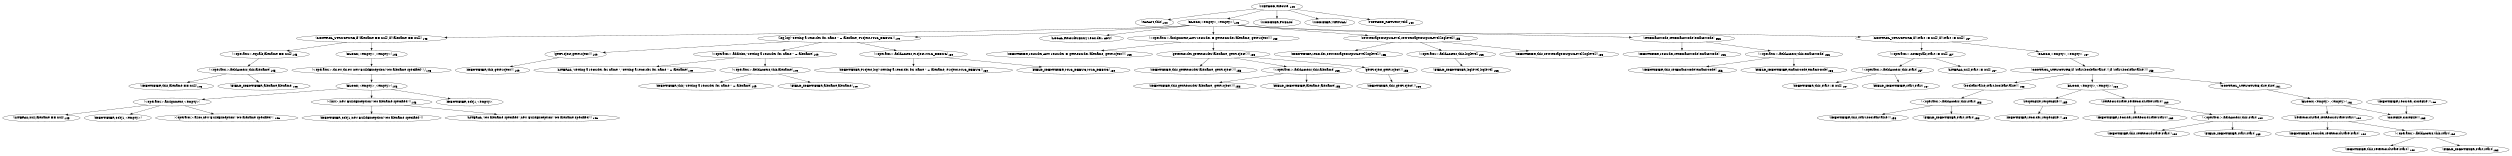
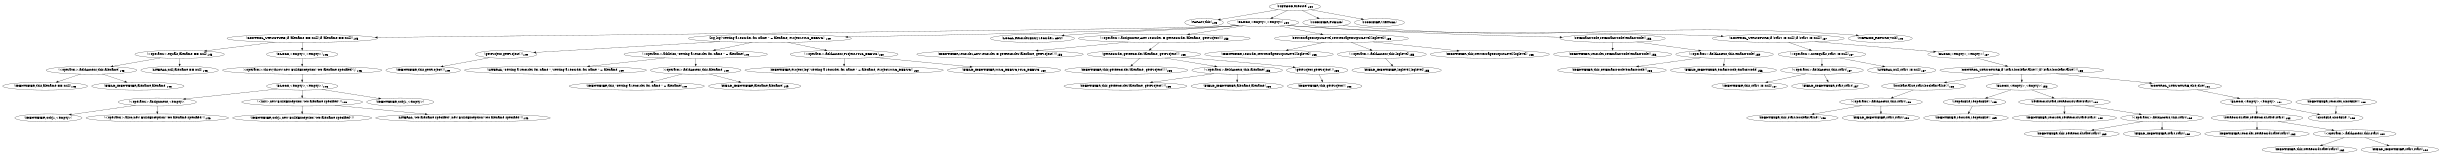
edge "(METHOD,execute)" -> "(METHOD_RETURN,void)": now "(MODIFIER,PUBLIC)" -> "(METHOD_RETURN,void)"
node "(setEmacsMode,setEmacsMode(emacsMode))": text "356" -> "156"
node "(<operator>.fieldAccess,this.emacsMode)": text "156" -> "159"
edge "(<operator>.assignment,<empty>)" -> "(LITERAL,null,filename == null)": now "(<operator>.equals,filename == null)" -> "(LITERAL,null,filename == null)"
